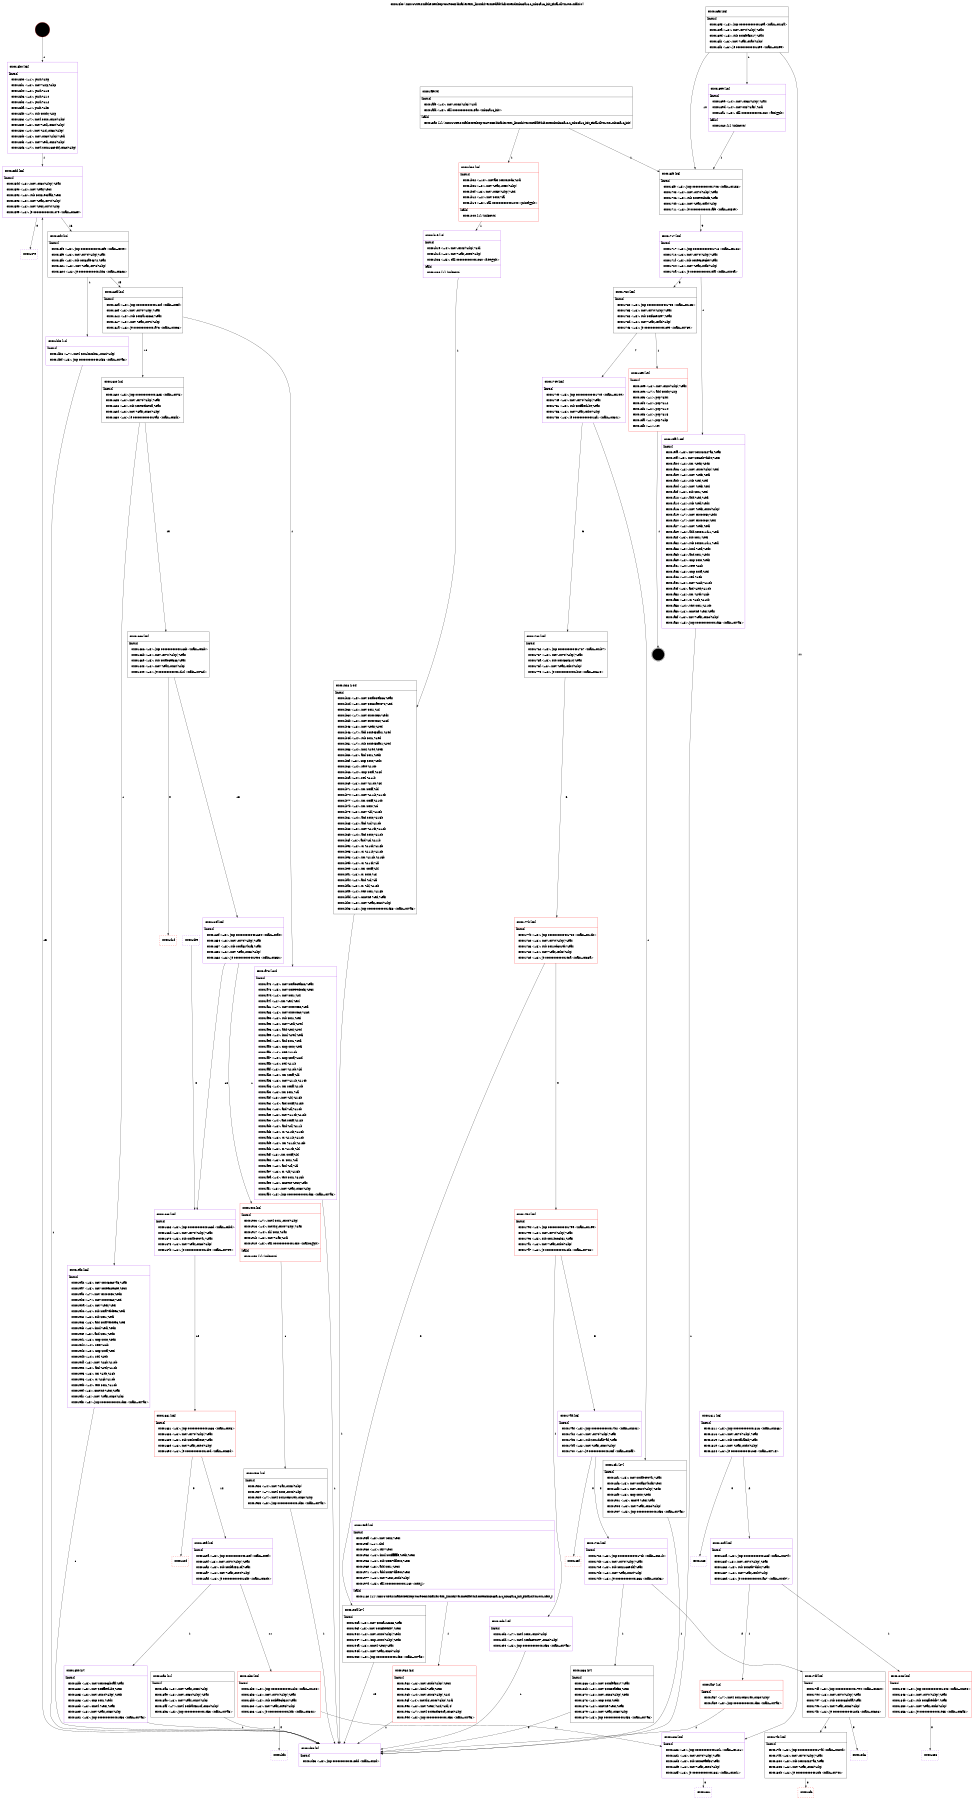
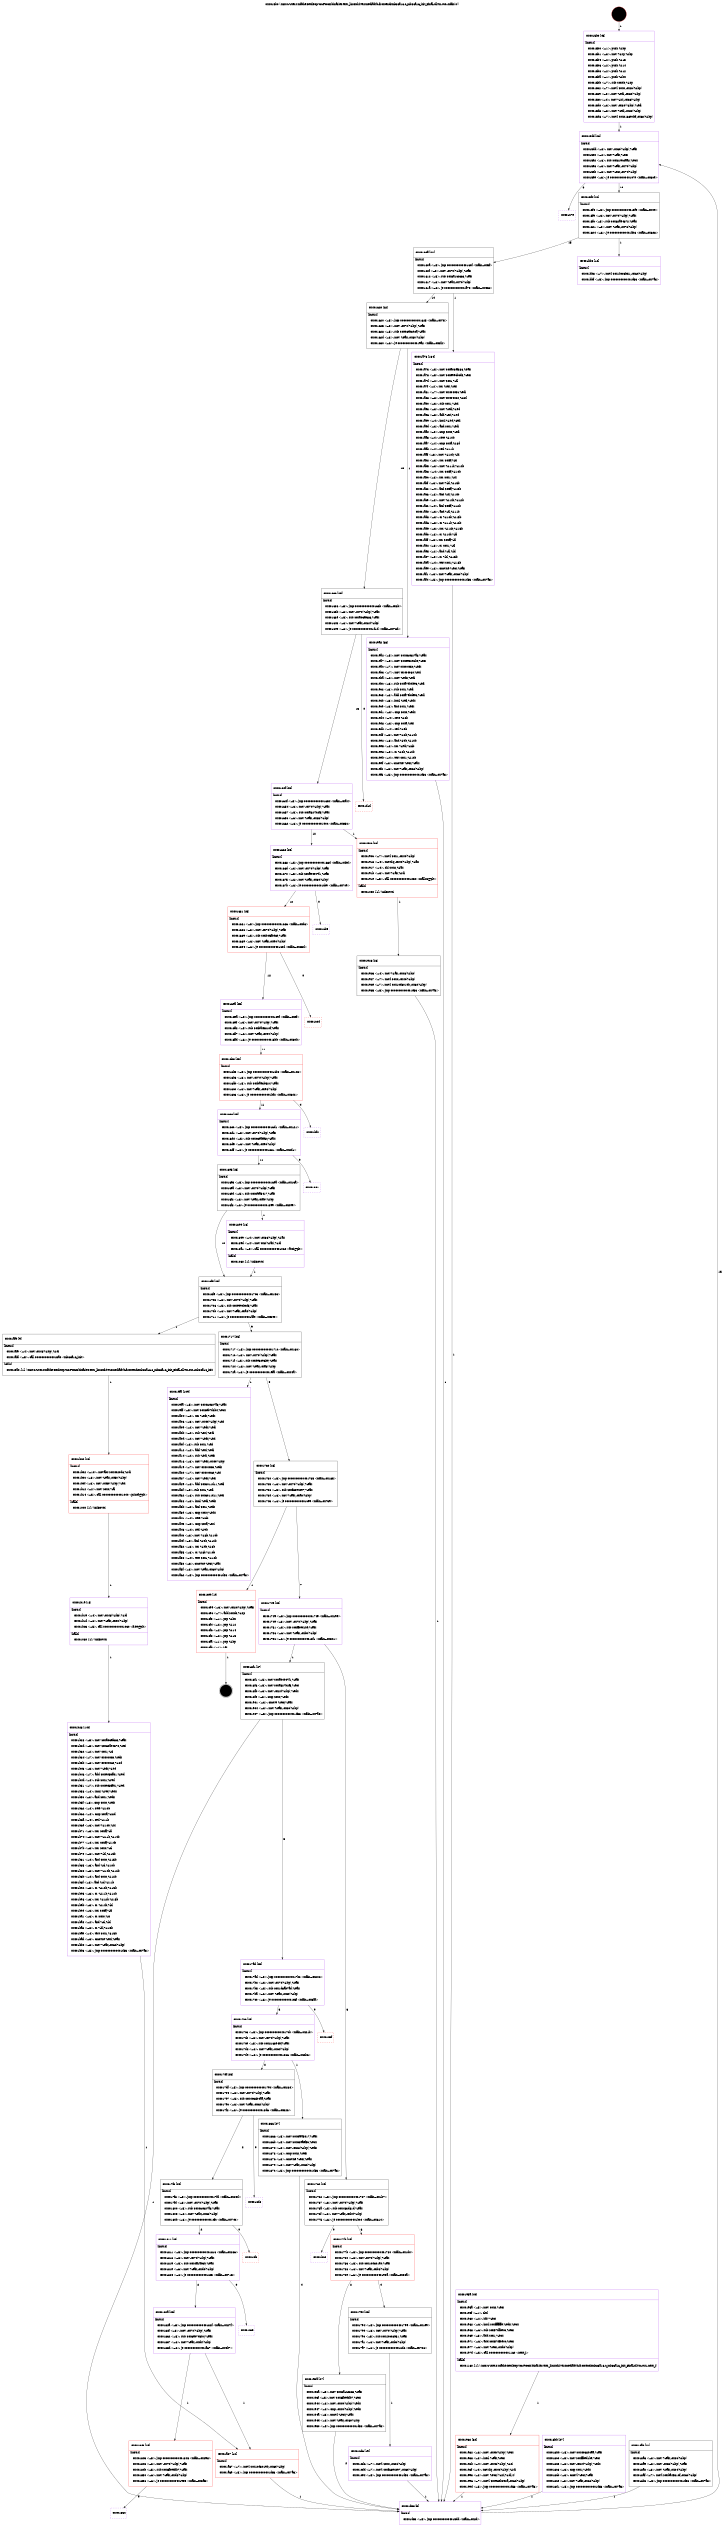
edge "0x401af9 [9]" -> "0x4016fe [25]": reversed
node "0x401717 [25]": color purple -> black
node "0x401b28 [144]": color black -> purple
edge "0x4016e5 [25]" -> "0x4016cc [25]": reversed
edge "0x401cb9" -> "0x401668 [25]": reversed
edge "0x401bb8 [12]" -> "0x401d53 [5]": removed, label "1"
node "0x401794 [25]": color red -> black
edge "0x4019fa [109]" -> "0x401d53 [5]": removed, label "1"
edge "0x401b28 [144]" -> "0x401d53 [5]": now "0x401b28 [144]" -> "0x401a67 [12]"
edge "0x401794 [25]" -> "0x4017ad [25]": now "0x4018f1 [27]" -> "0x4017ad [25]"
edge "0x40169a [25]" -> "0x4018bb [27]": removed, label "1"
edge "0x40193a [27]" -> "0x401d53 [5]": label " 13" -> " 2"
edge "0x4017f8 [25]" -> "0x401811 [25]": added, label "2"
node "0x401bc4": added
